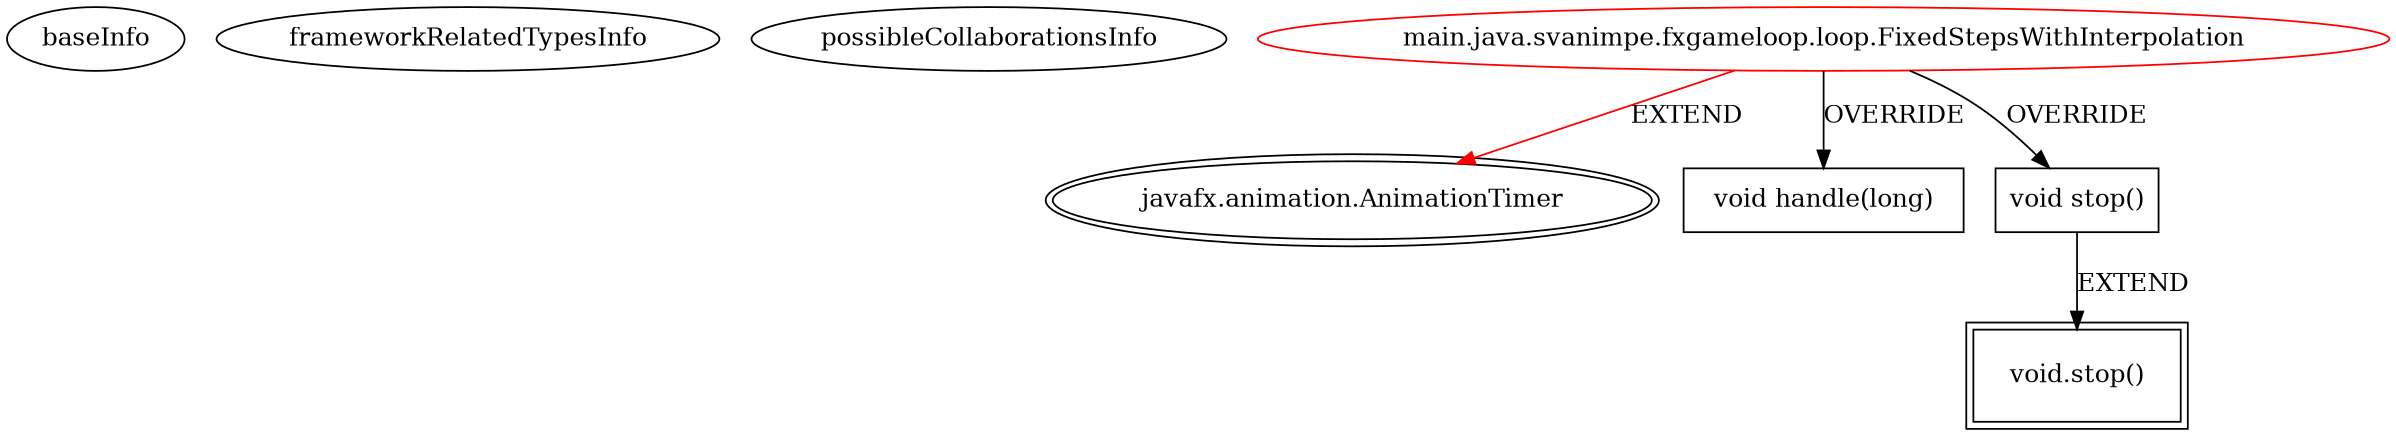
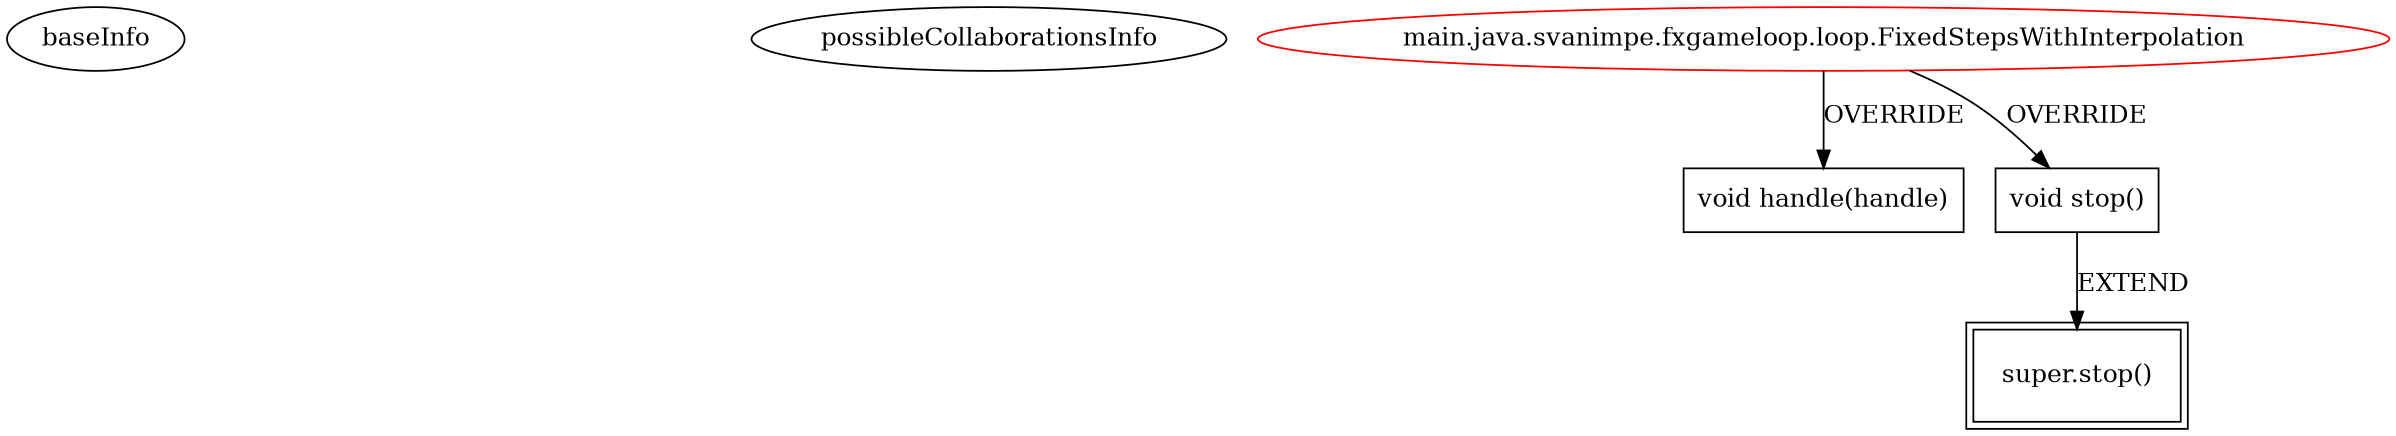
node "frameworkRelatedTypesInfo": removed
node "javafx.animation.AnimationTimer": removed
node "void handle(long)": label "void handle(long)" -> "void handle(handle)"
node "void.stop()": label "void.stop()" -> "super.stop()"
